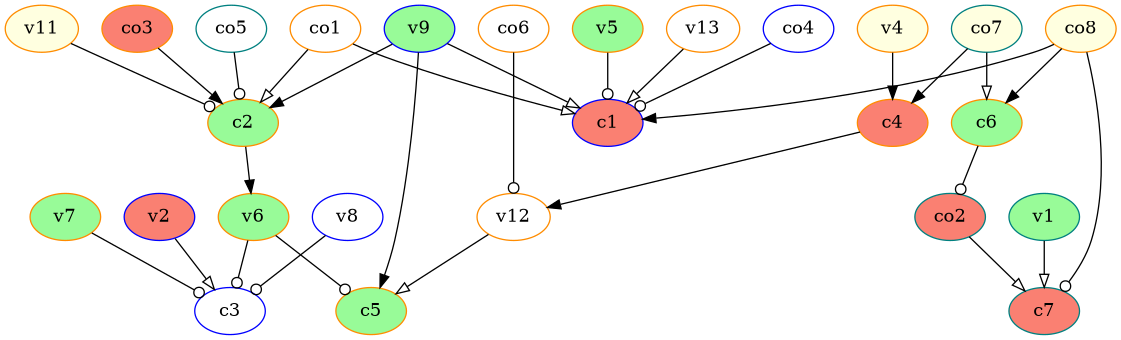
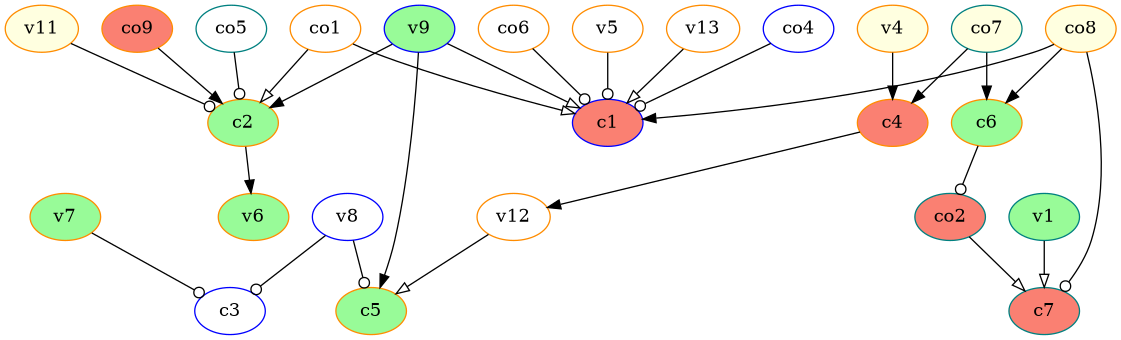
node "co3": label "co3" -> "co9"
node "v5": fillcolor palegreen -> white
edge "co7" -> "c6": arrowhead onormal -> normal
edge "co6" -> "v12": now "co6" -> "c1"
node "v2": removed
edge "v6" -> "c3": removed
edge "v6" -> "c5": now "v8" -> "c5"
